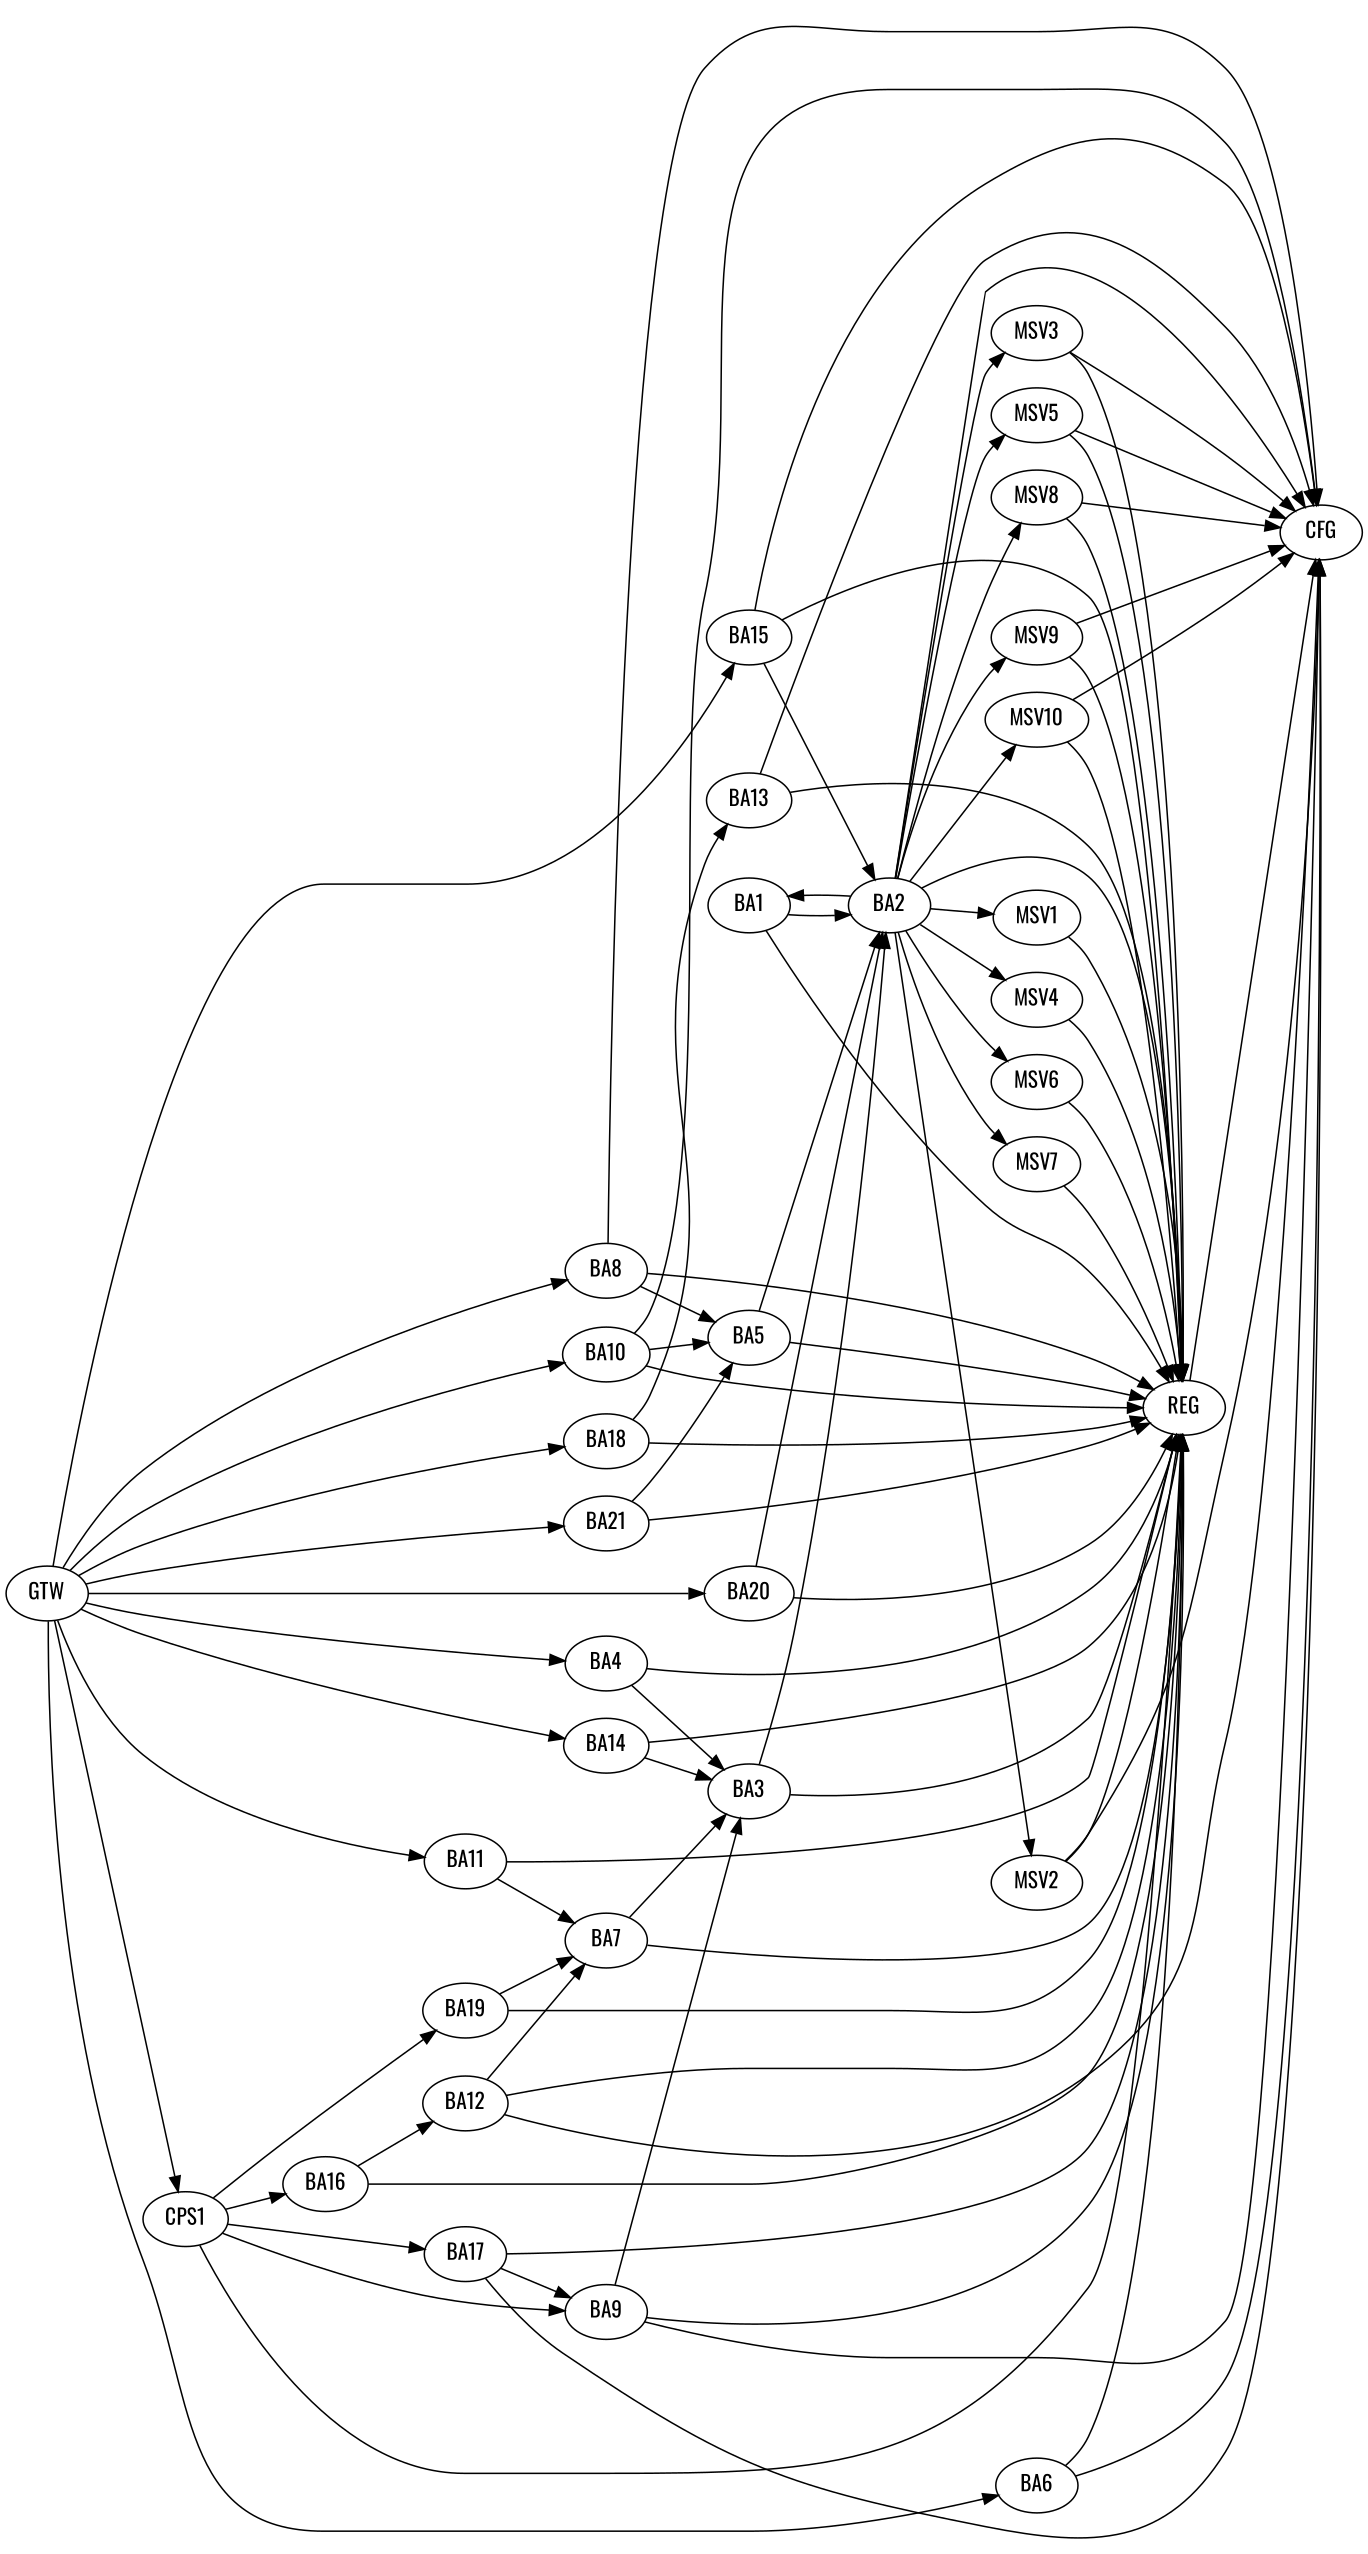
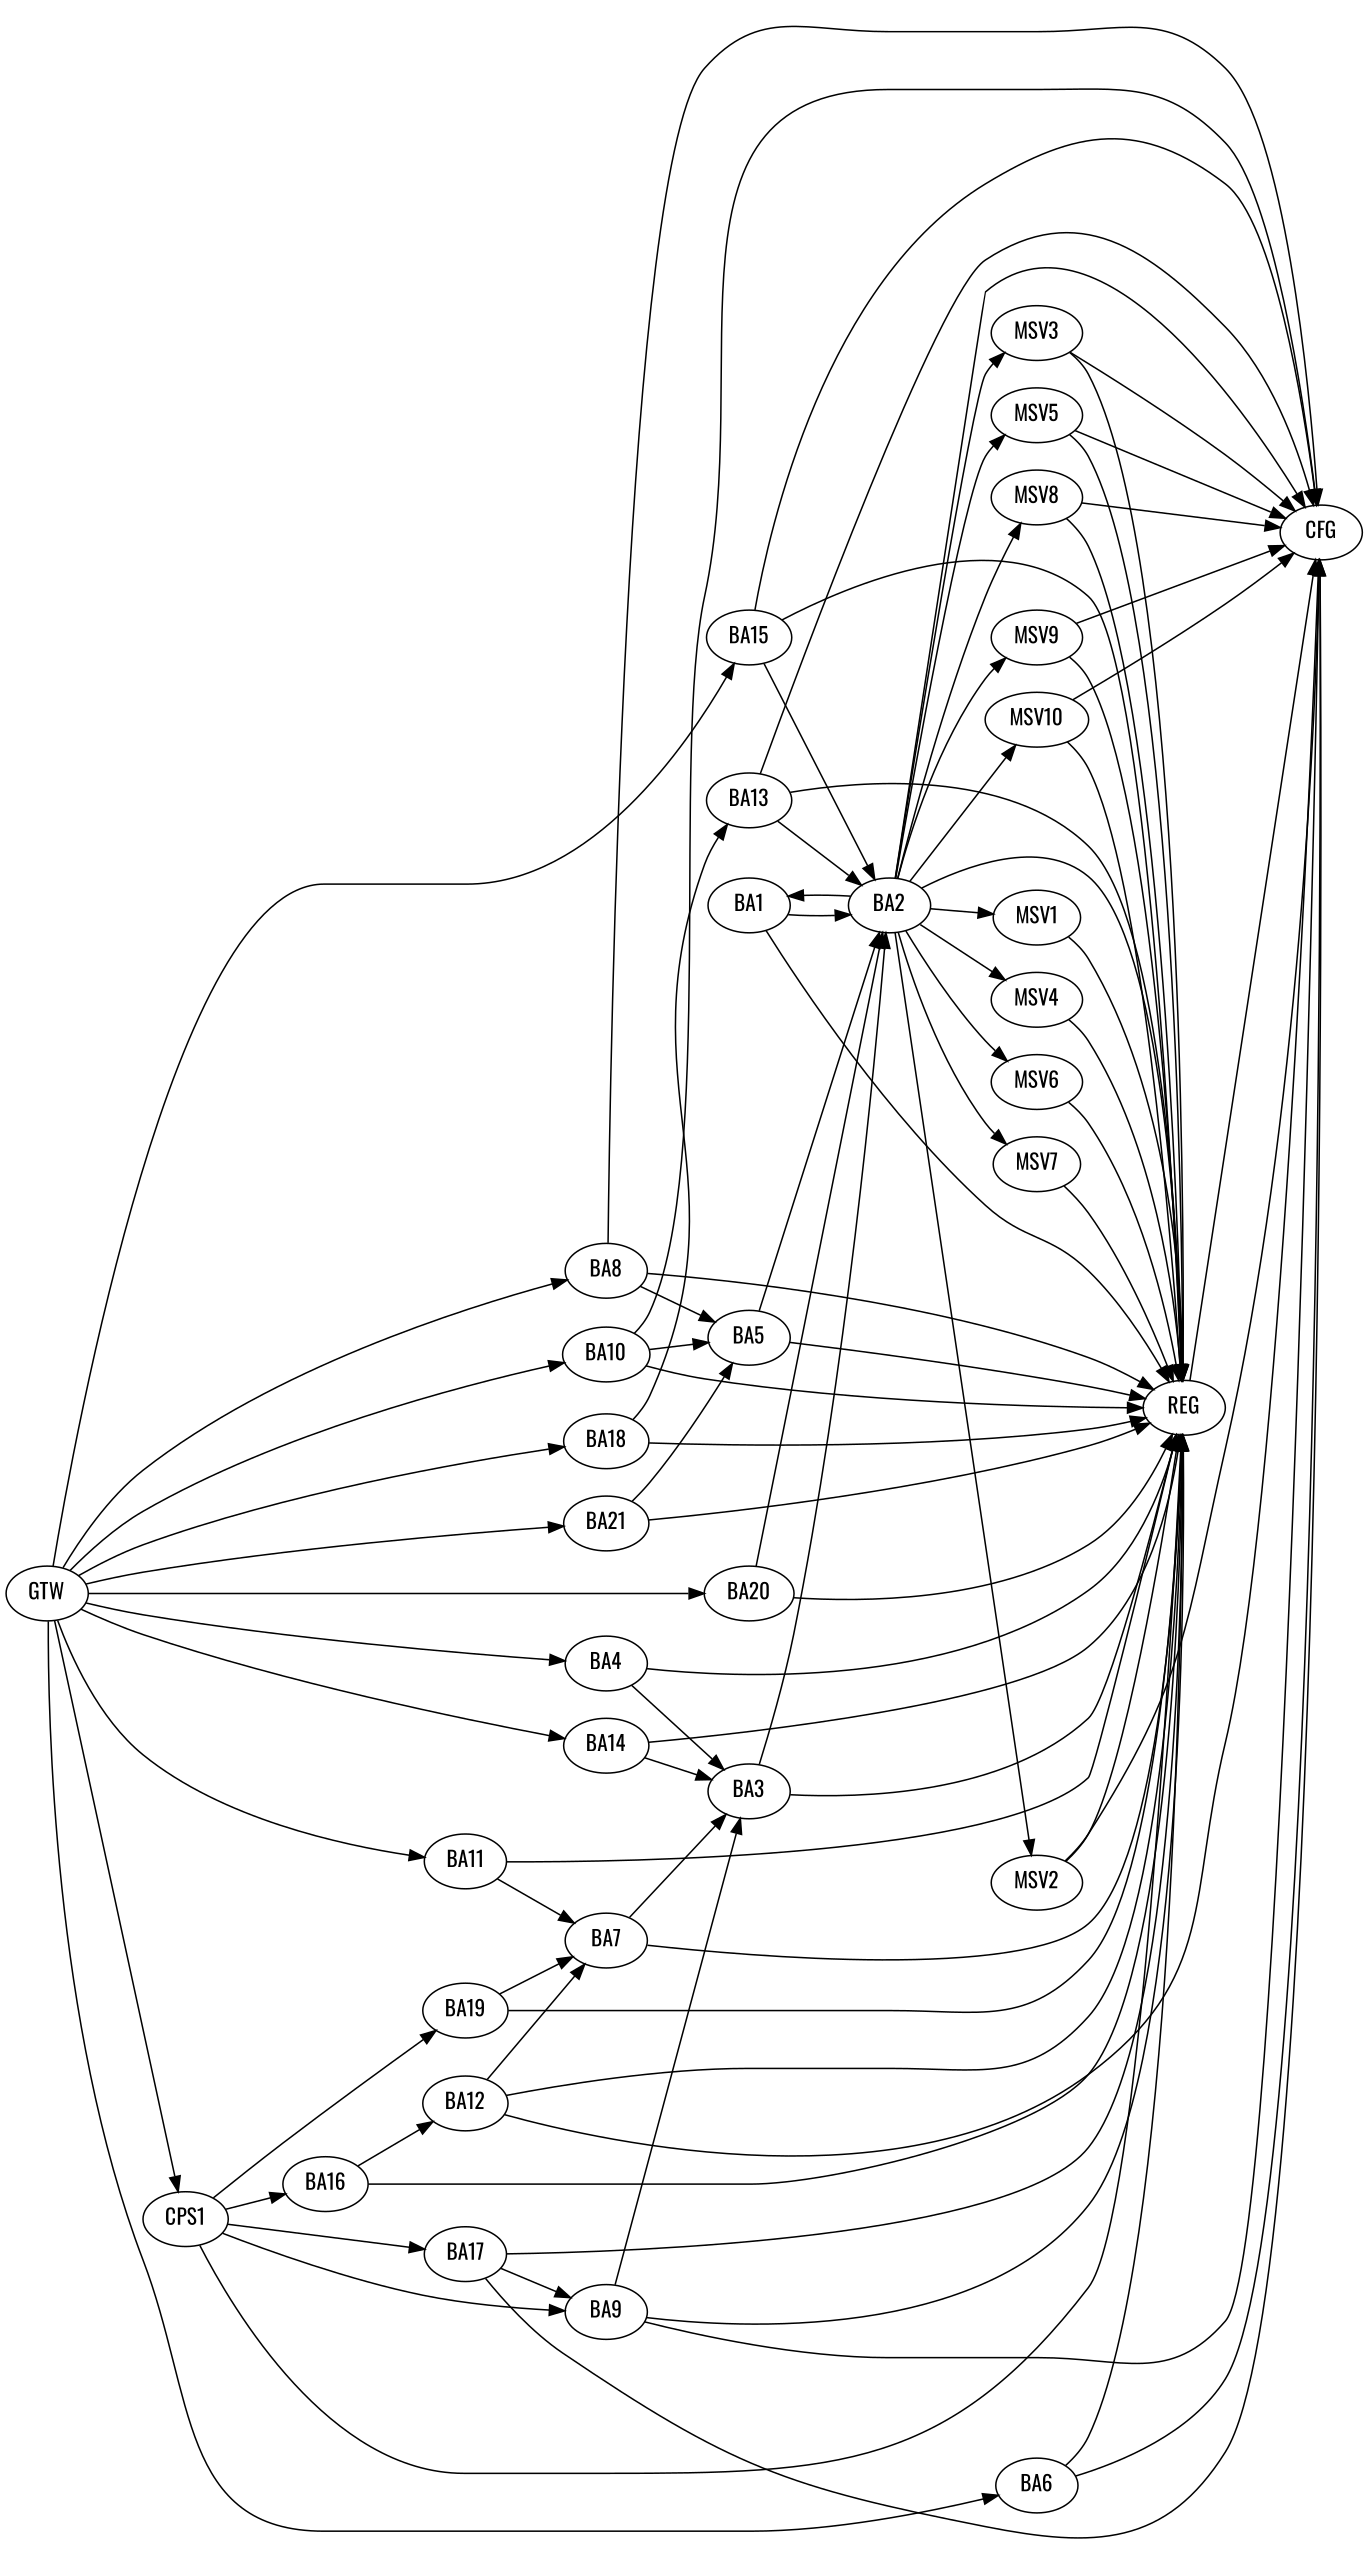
edge "BA13" -> "BA2": added
